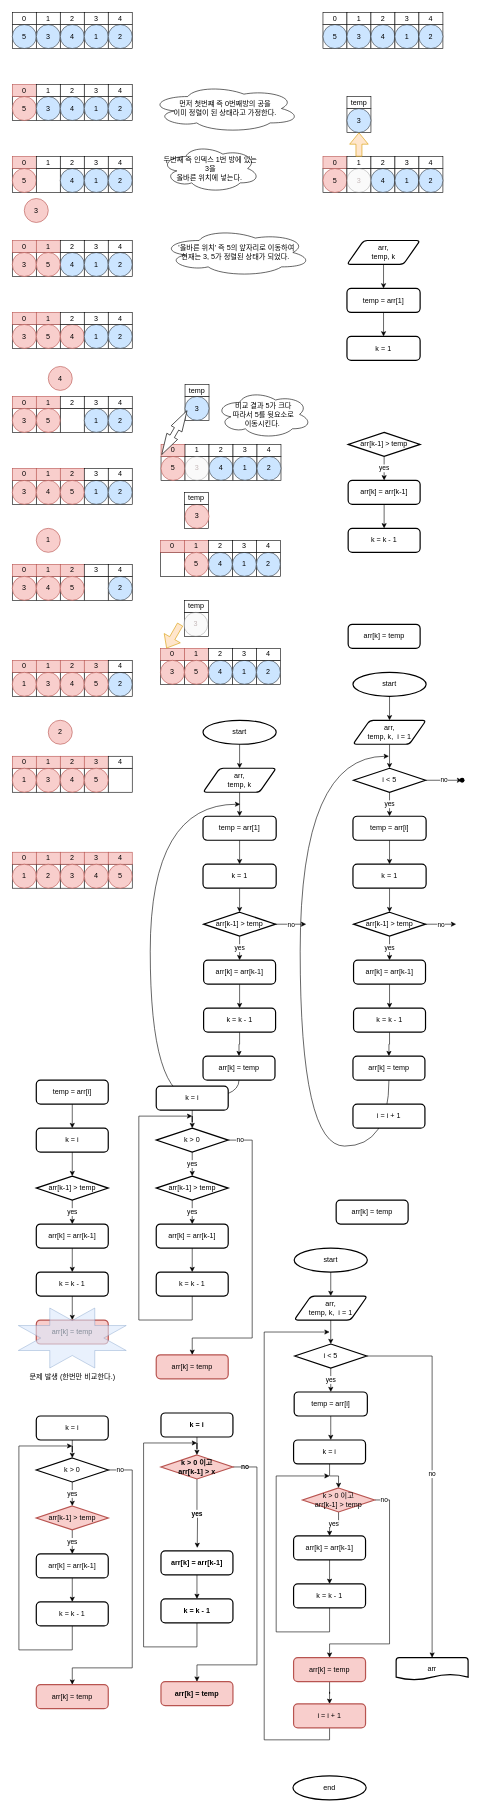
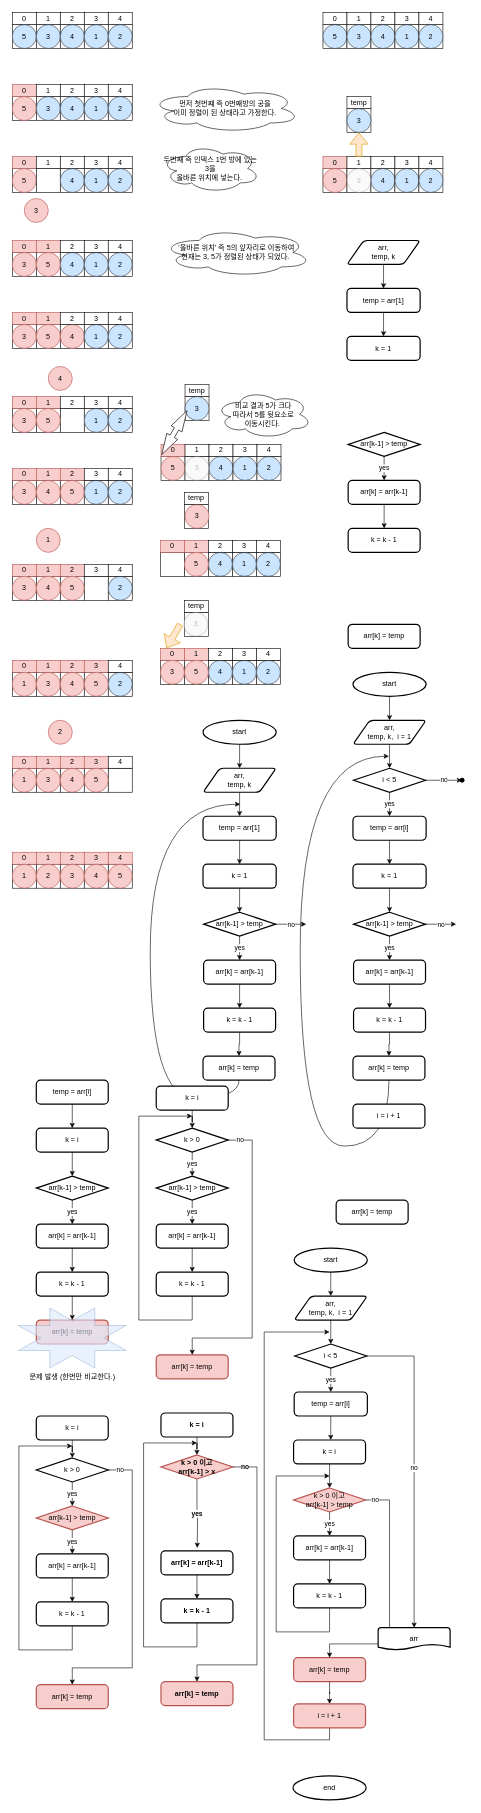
node "k > 0 이고 arr[k-1] > temp": moved (339, 1500) -> (330, 1500)
node "arr": moved (432, 1669) -> (414, 1639)
